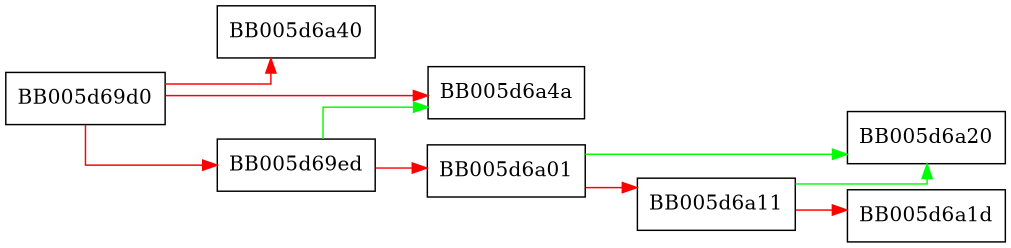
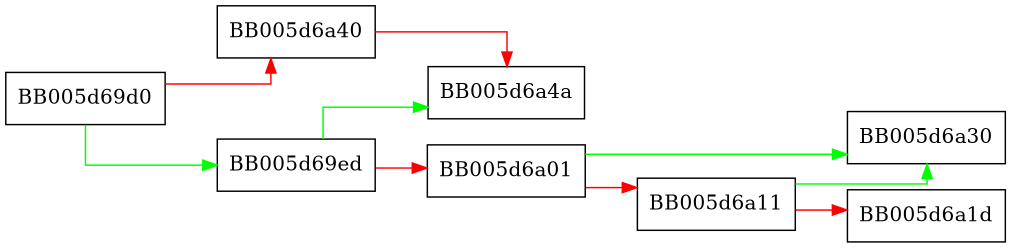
edge "BB005d69d0" -> "BB005d6a4a": now "BB005d6a40" -> "BB005d6a4a"
node "BB005d6a20": label "BB005d6a20" -> "BB005d6a30"
edge "BB005d69d0" -> "BB005d69ed": color red -> green
